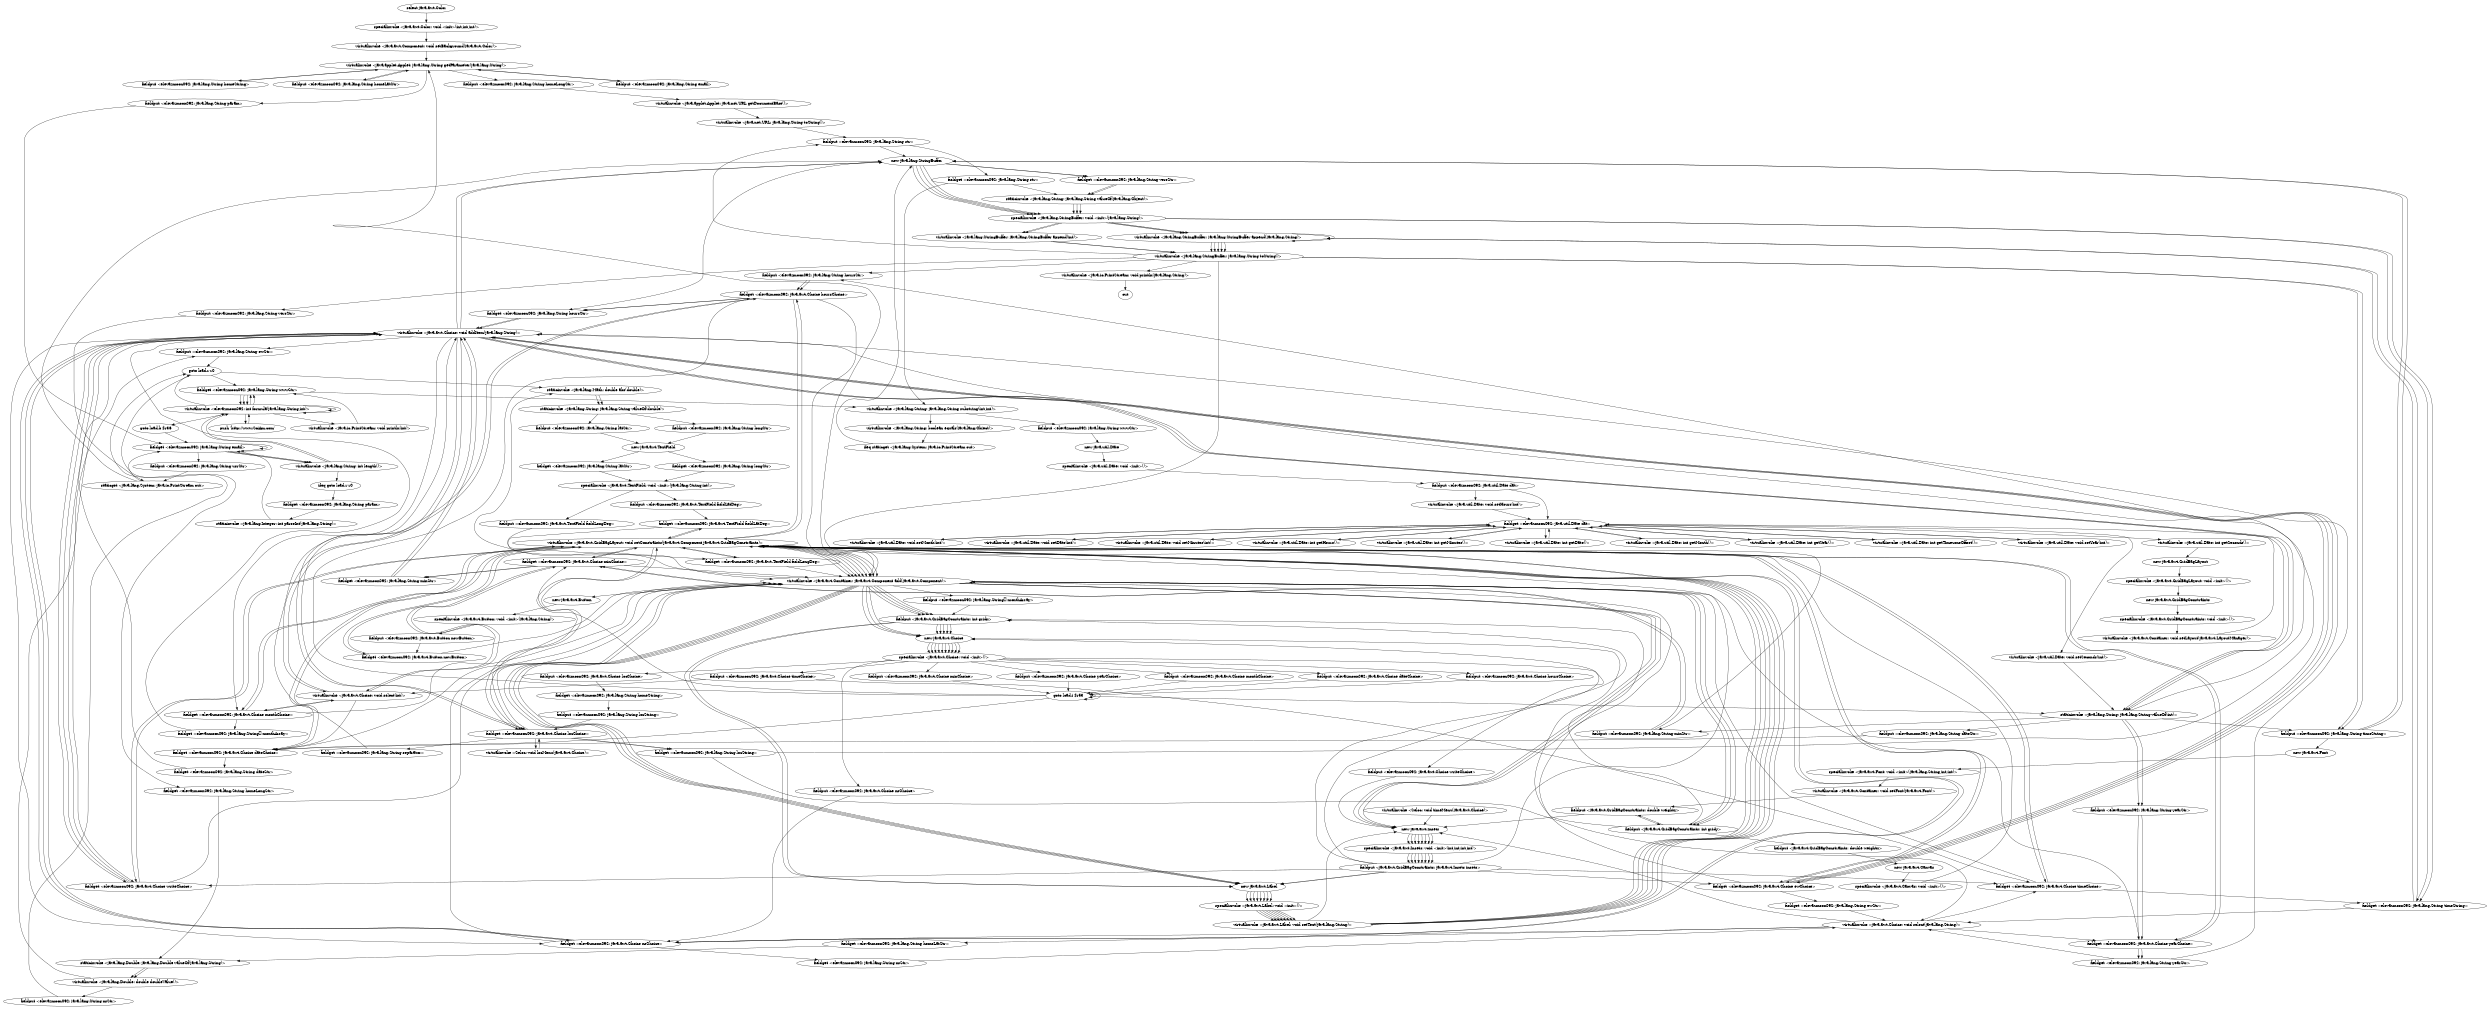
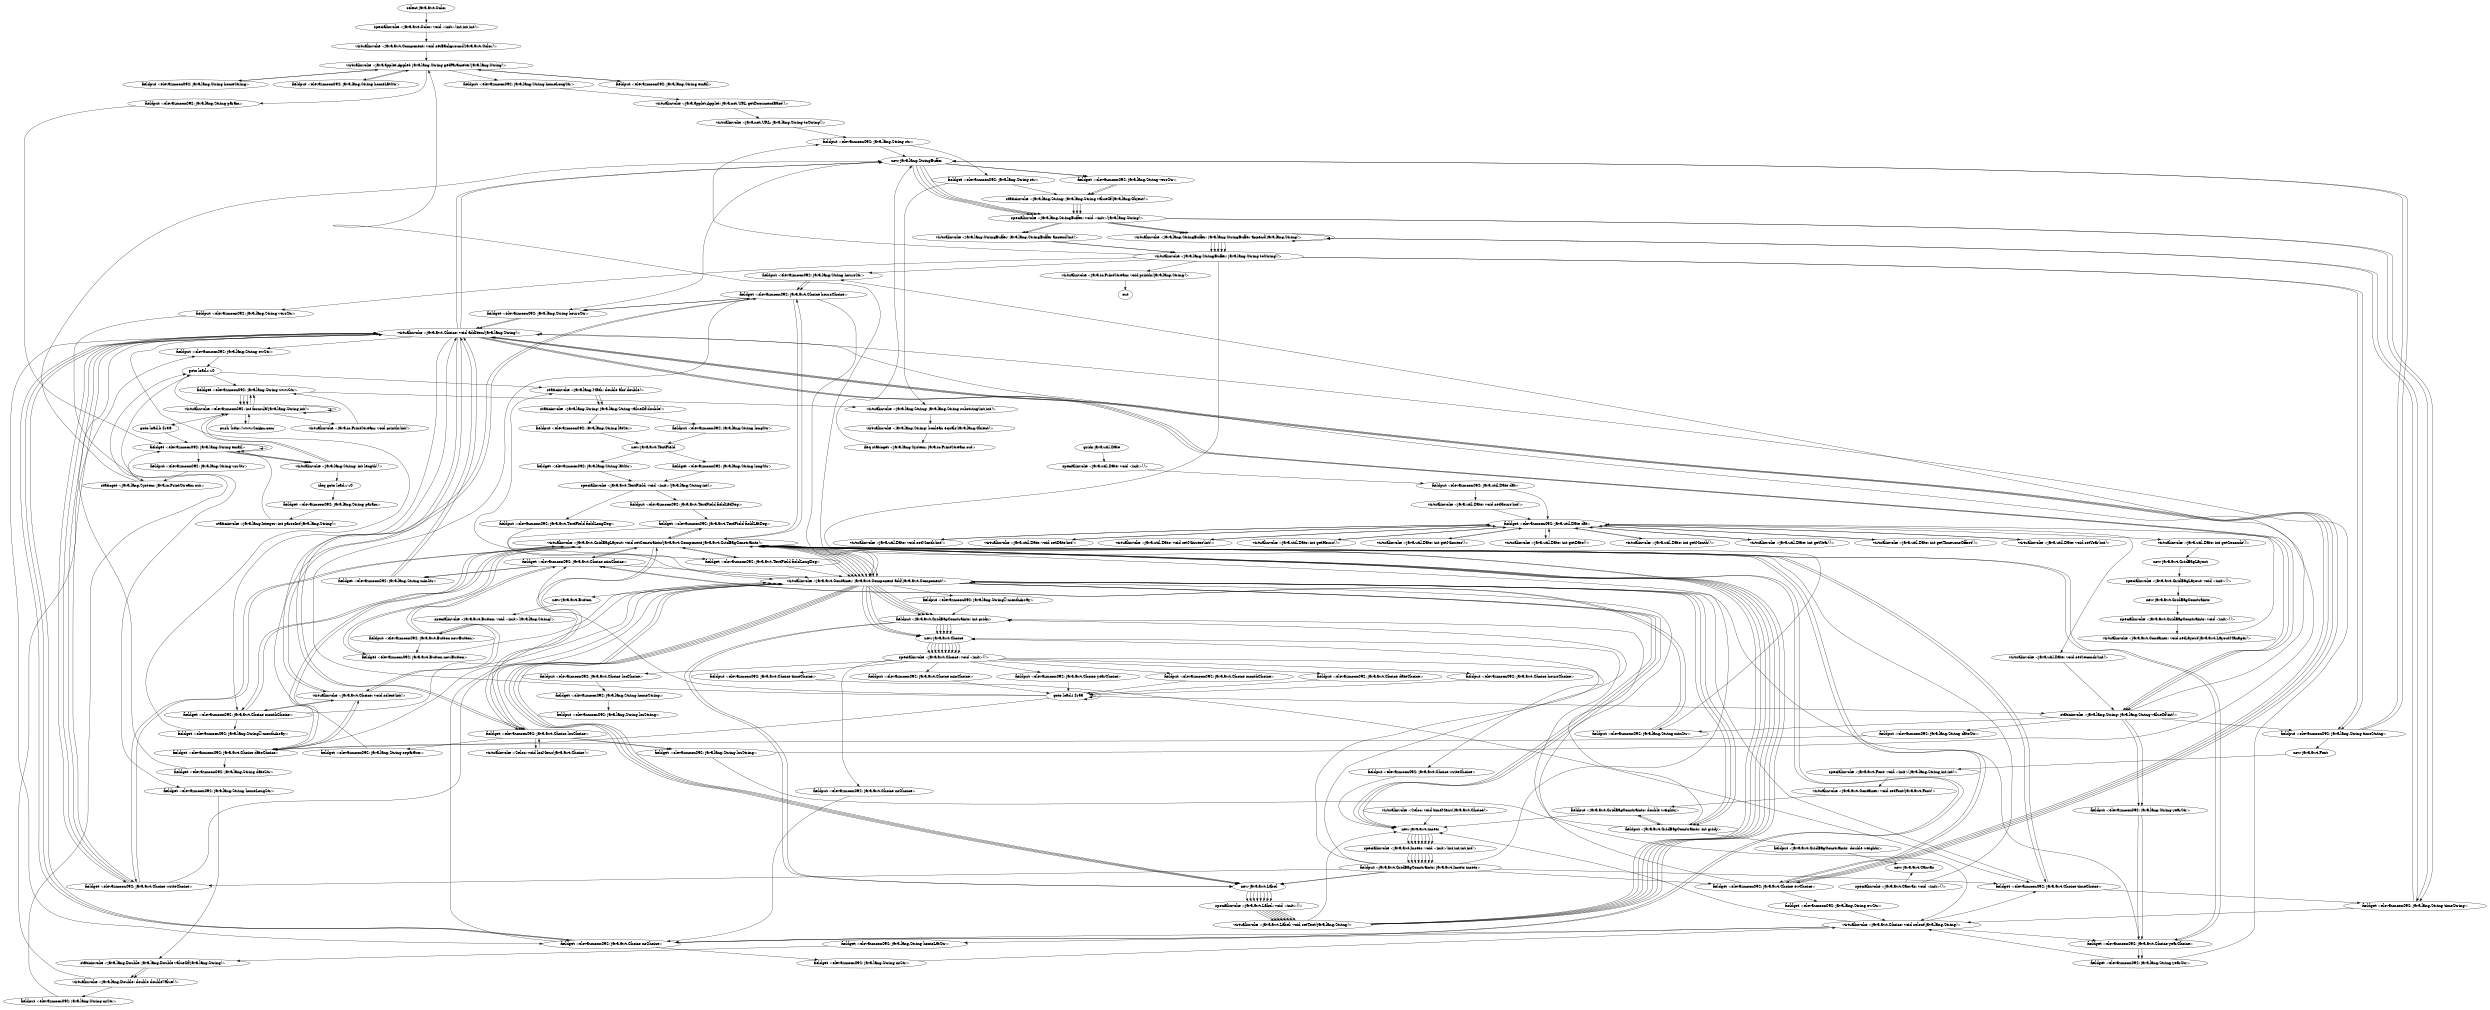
node "fieldput <elevazmoon092: java.lang.String wwwStr>": removed
node "new java.util.Date": label "new java.util.Date" -> "gridx java.util.Date"
edge "fieldput <elevazmoon092: java.awt.Choice timeChoice>" -> "virtualinvoke <java.awt.Choice: void select(int)>": now "fieldget <elevazmoon092: java.awt.Choice dateChoice>" -> "virtualinvoke <java.awt.Choice: void select(int)>"
edge "fieldput <elevazmoon092: java.lang.String locString>" -> "fieldget <elevazmoon092: java.awt.Choice locChoice>": removed
edge "new java.awt.Canvas" -> "specialinvoke <java.awt.Canvas: void <init>()>": reversed
